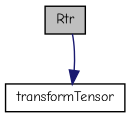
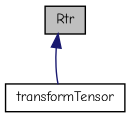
edge "Rtr" -> "transformTensor": reversed
